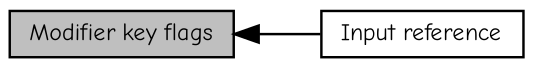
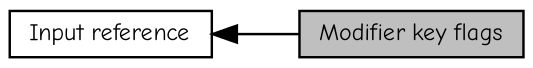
edge "Input reference" -> "Modifier key flags": reversed
